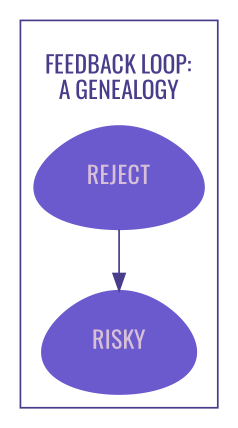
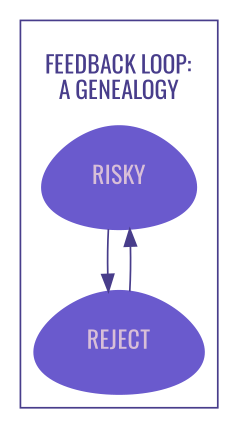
edge "RISKY" -> "REJECT": added
